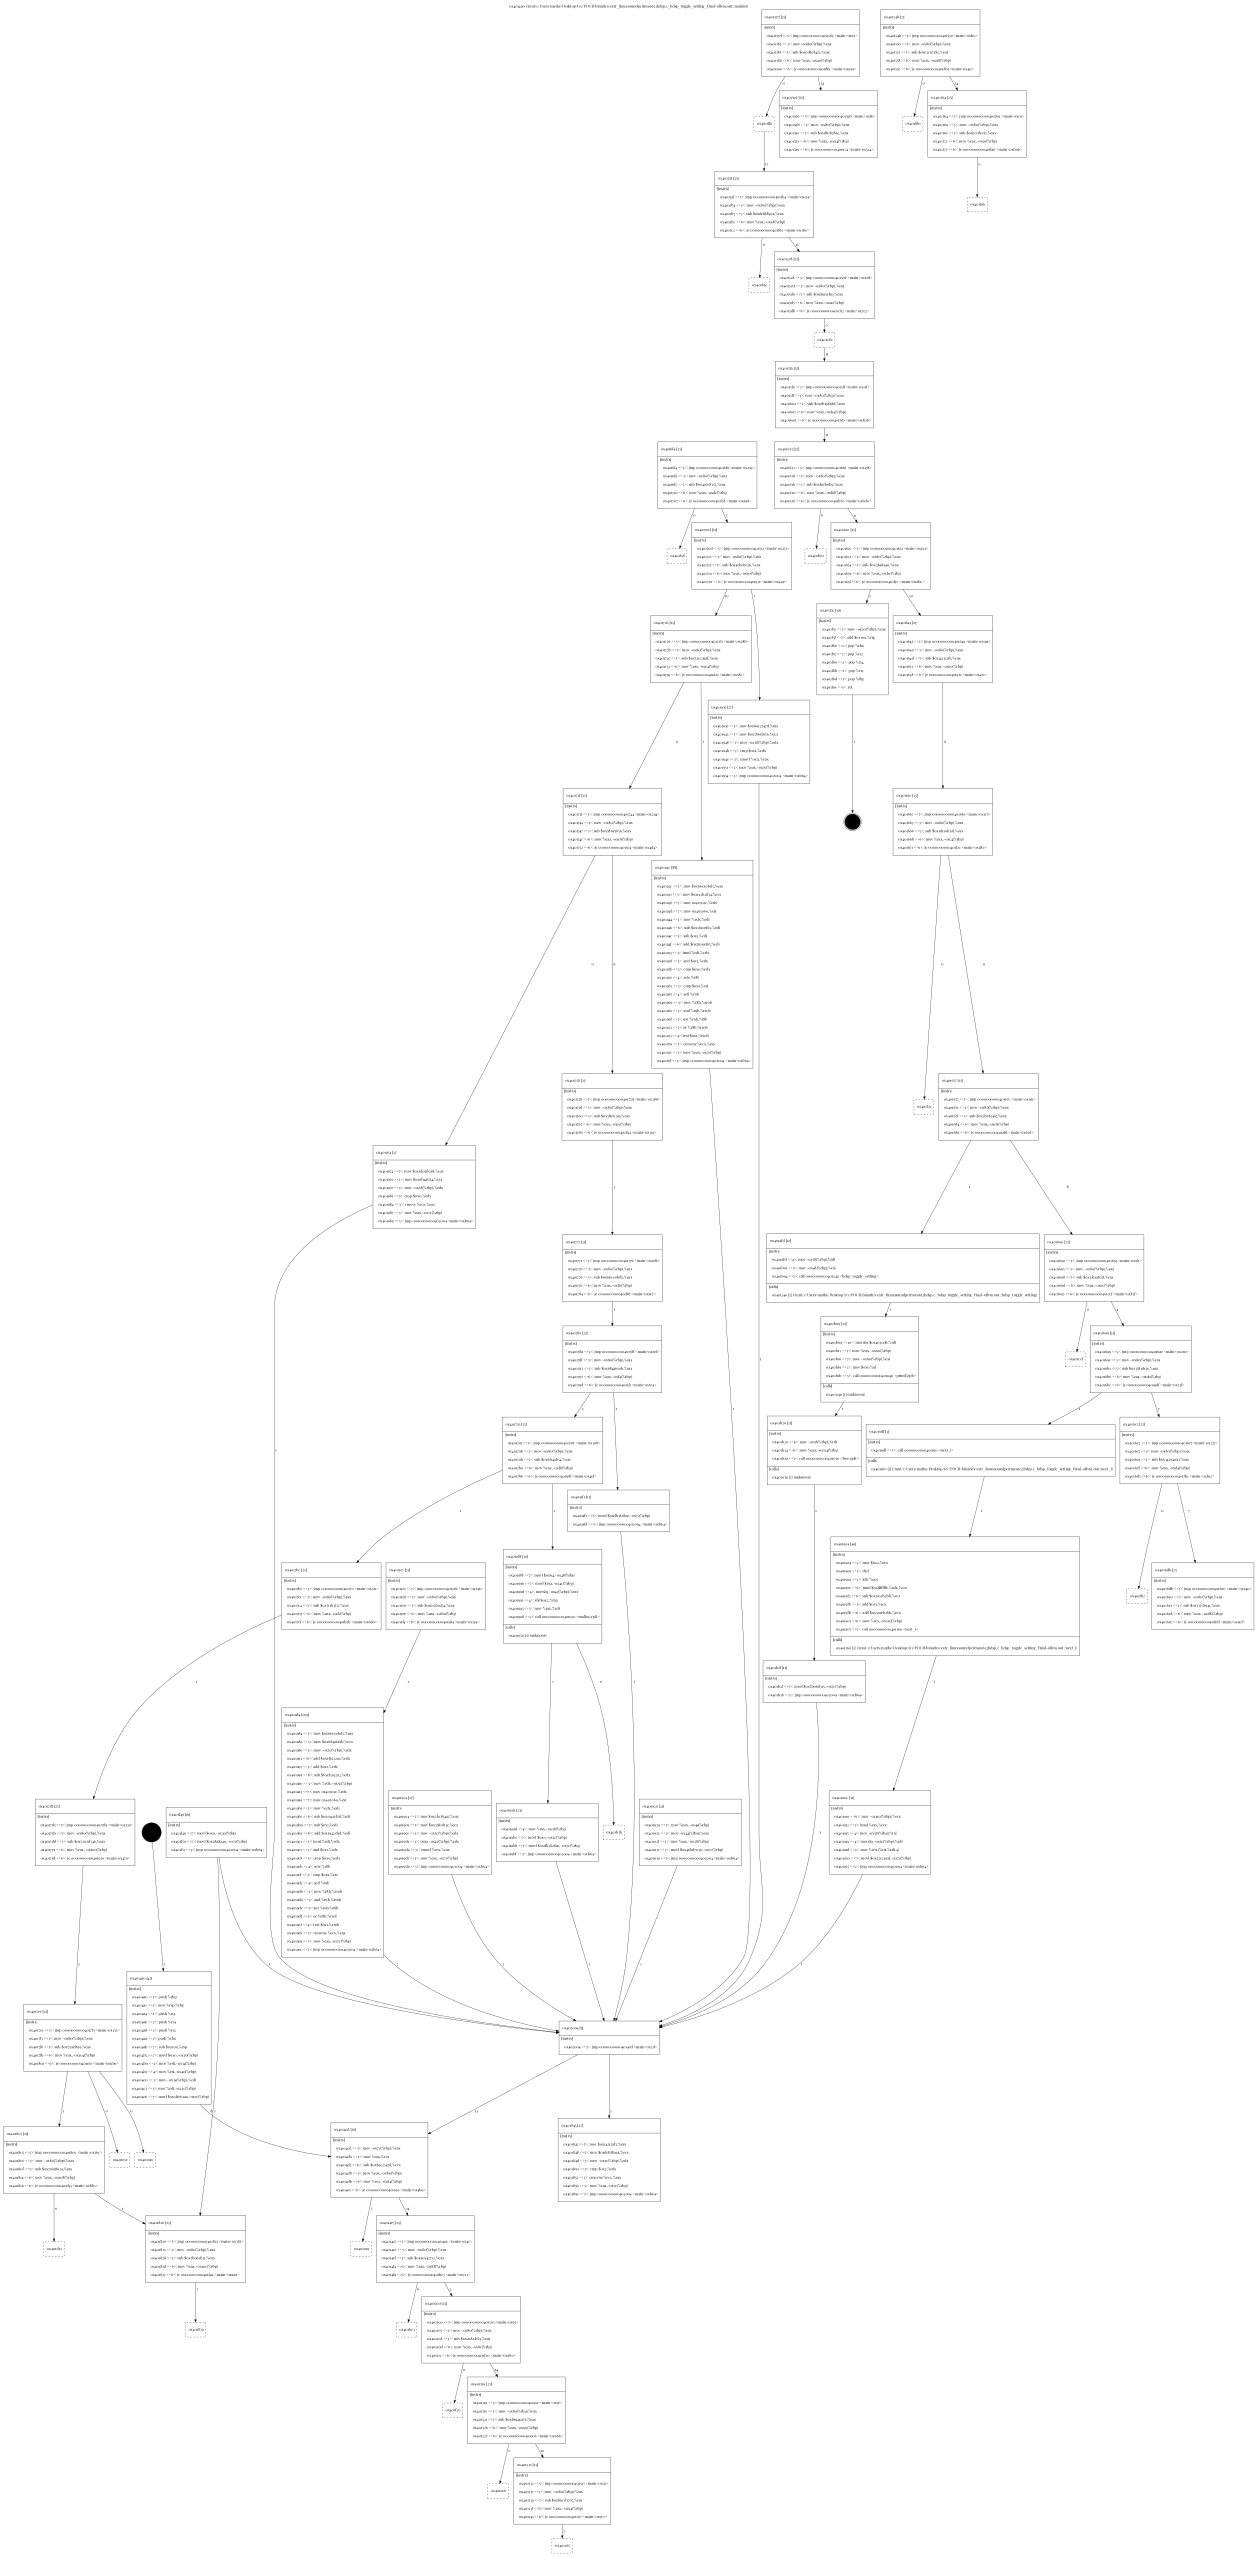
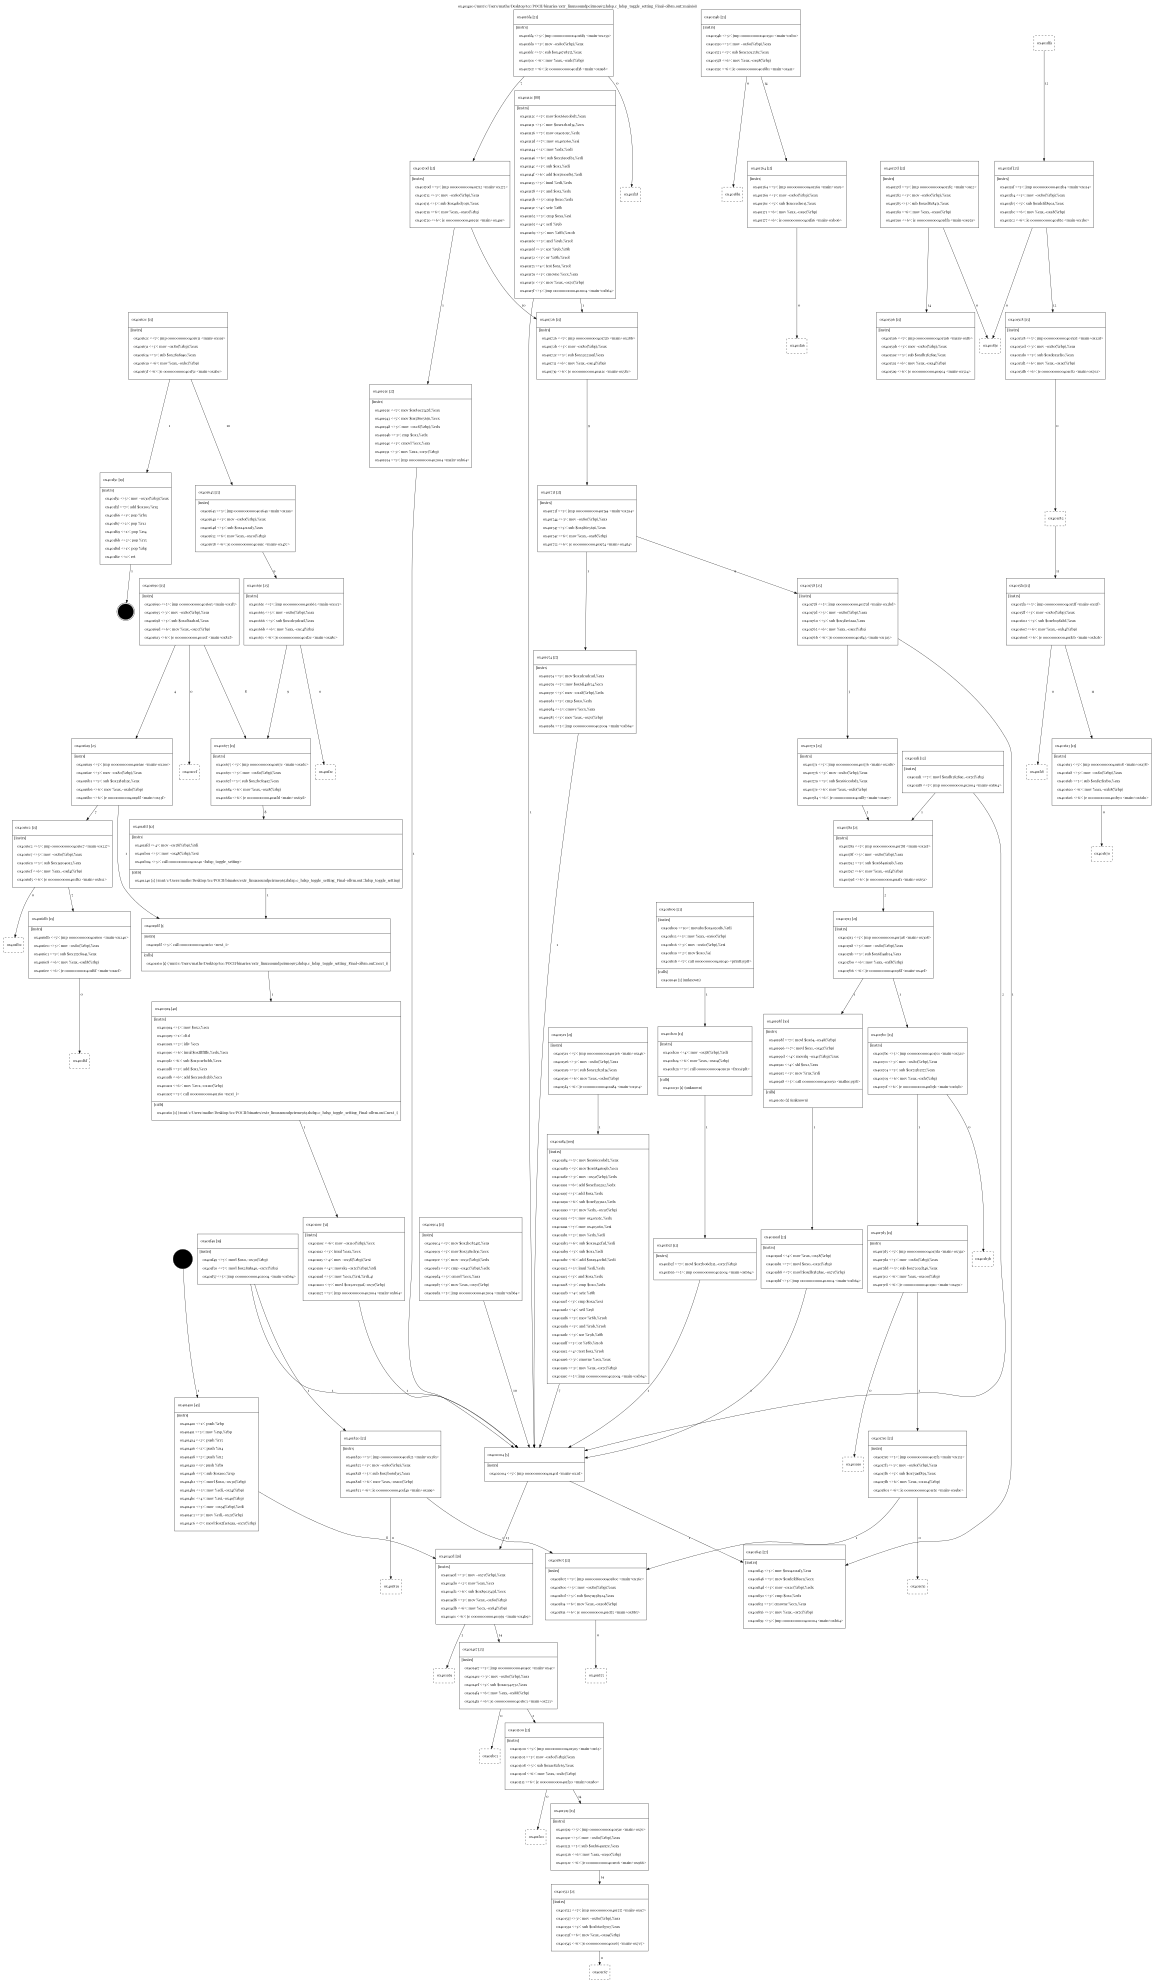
edge "0x40157d [25]" -> "0x401dfa": now "0x40157d [25]" -> "0x40185e"
edge "0x401613 [25]" -> "0x40162c [25]": removed, label "11"
edge "0x401726 [25]" -> "0x401a2c [88]": reversed
node "0x401fcb": added
edge "0x40173f [25]" -> "0x401974 [27]": label " 0" -> " 1"
node "0x401f6f": added
edge "0x401758 [25]" -> "0x401843 [27]": added, label "1"
edge "0x401677 [25]" -> "0x401690 [25]": reversed
edge "0x401677 [25]" -> "0x401afd [12]": label " 1" -> " 8"
edge "0x401afd [12]" -> "0x401b09 [23]": now "0x401afd [12]" -> "0x4019df [5]"
edge "0x40178a [25]" -> "0x401af1 [12]": reversed
edge "0x40198f [30]" -> "0x401b3b": now "0x4017bc [25]" -> "0x401b3b"
node "0x401929 [21]": removed
edge "0x4019c4 [27]" -> "0x402004 [5]": label " 2" -> " 10"
edge "0x4017ee [25]" -> "0x401910": now "0x4017d5 [25]" -> "0x401910"
edge "0x401807 [25]" -> "0x401820 [25]": reversed
edge "0x401820 [25]" -> "0x401839": label " 7" -> " 0"
node "0x401e06": removed
edge "0x401532 [25]" -> "0x401c67": label " 2" -> " 0"
